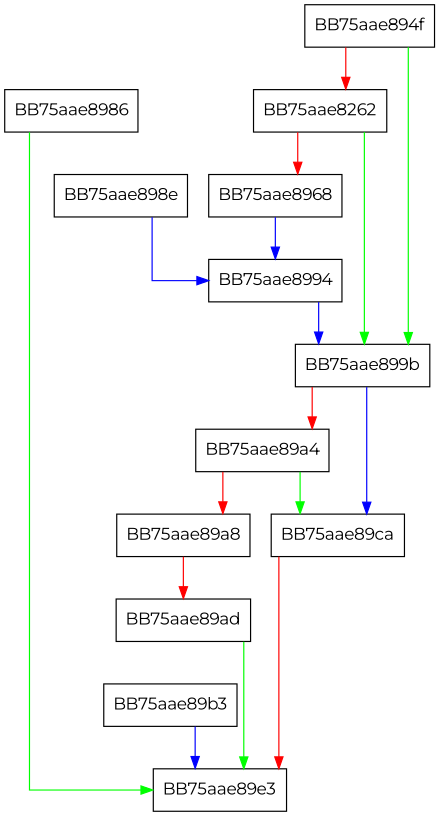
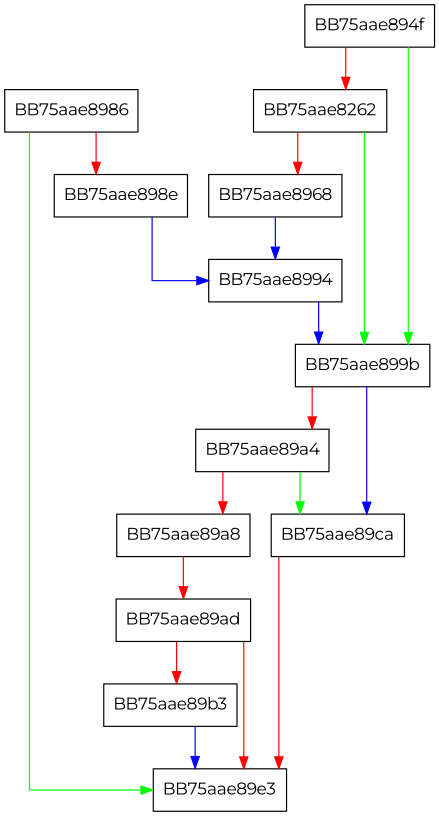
edge "BB75aae8986" -> "BB75aae898e": added
edge "BB75aae89ad" -> "BB75aae89b3": added
edge "BB75aae89ad" -> "BB75aae89e3": color green -> red
